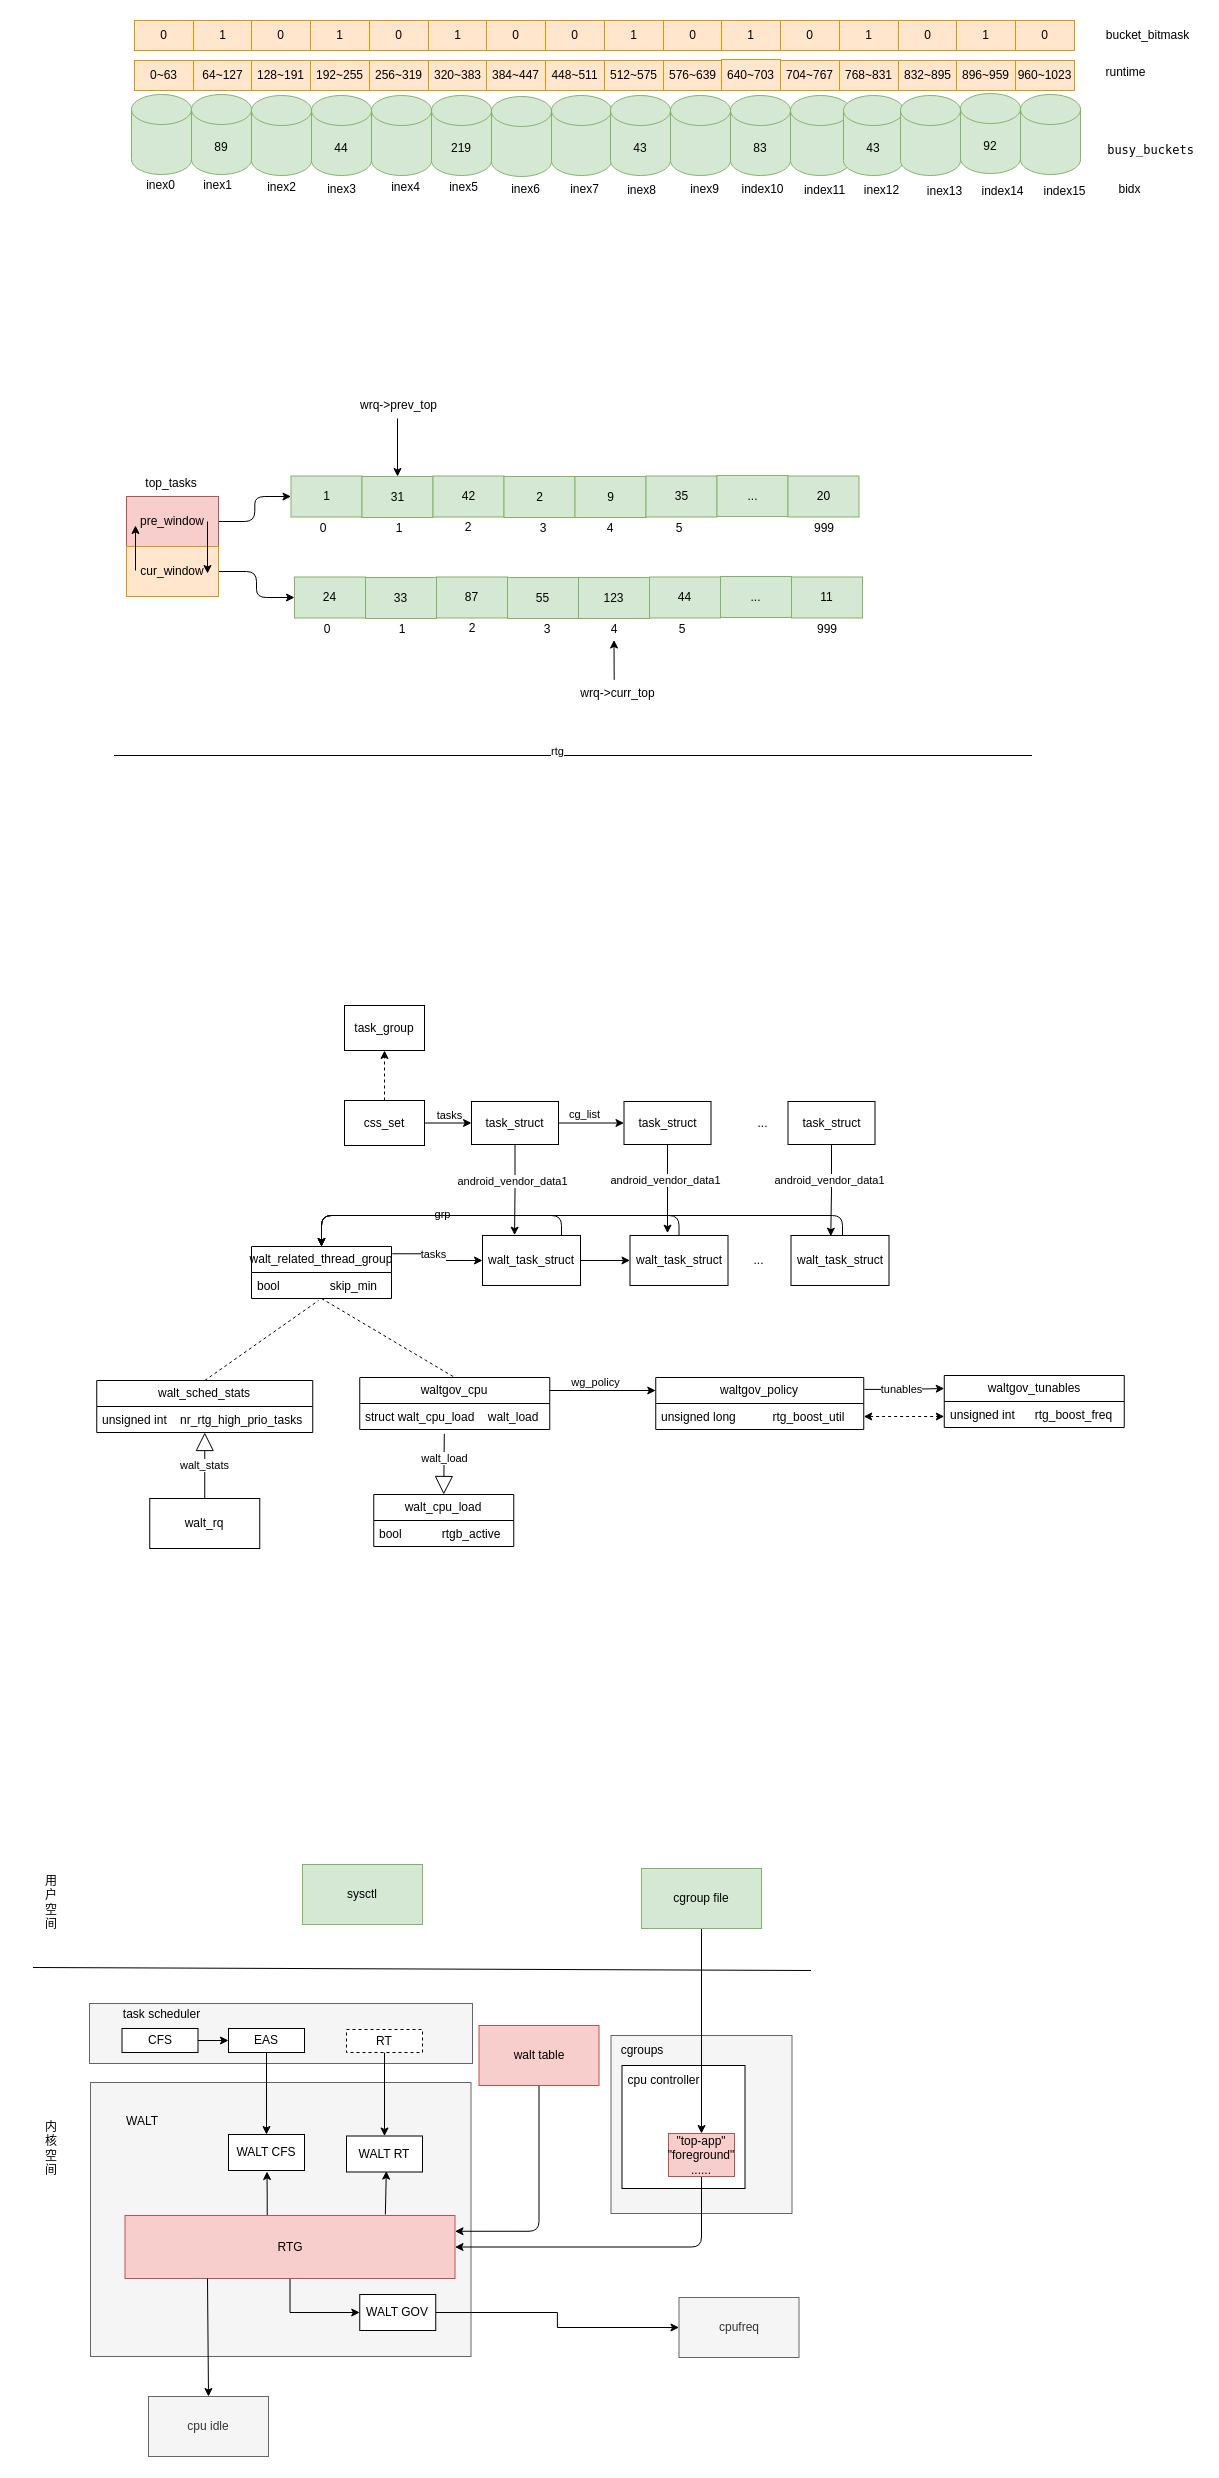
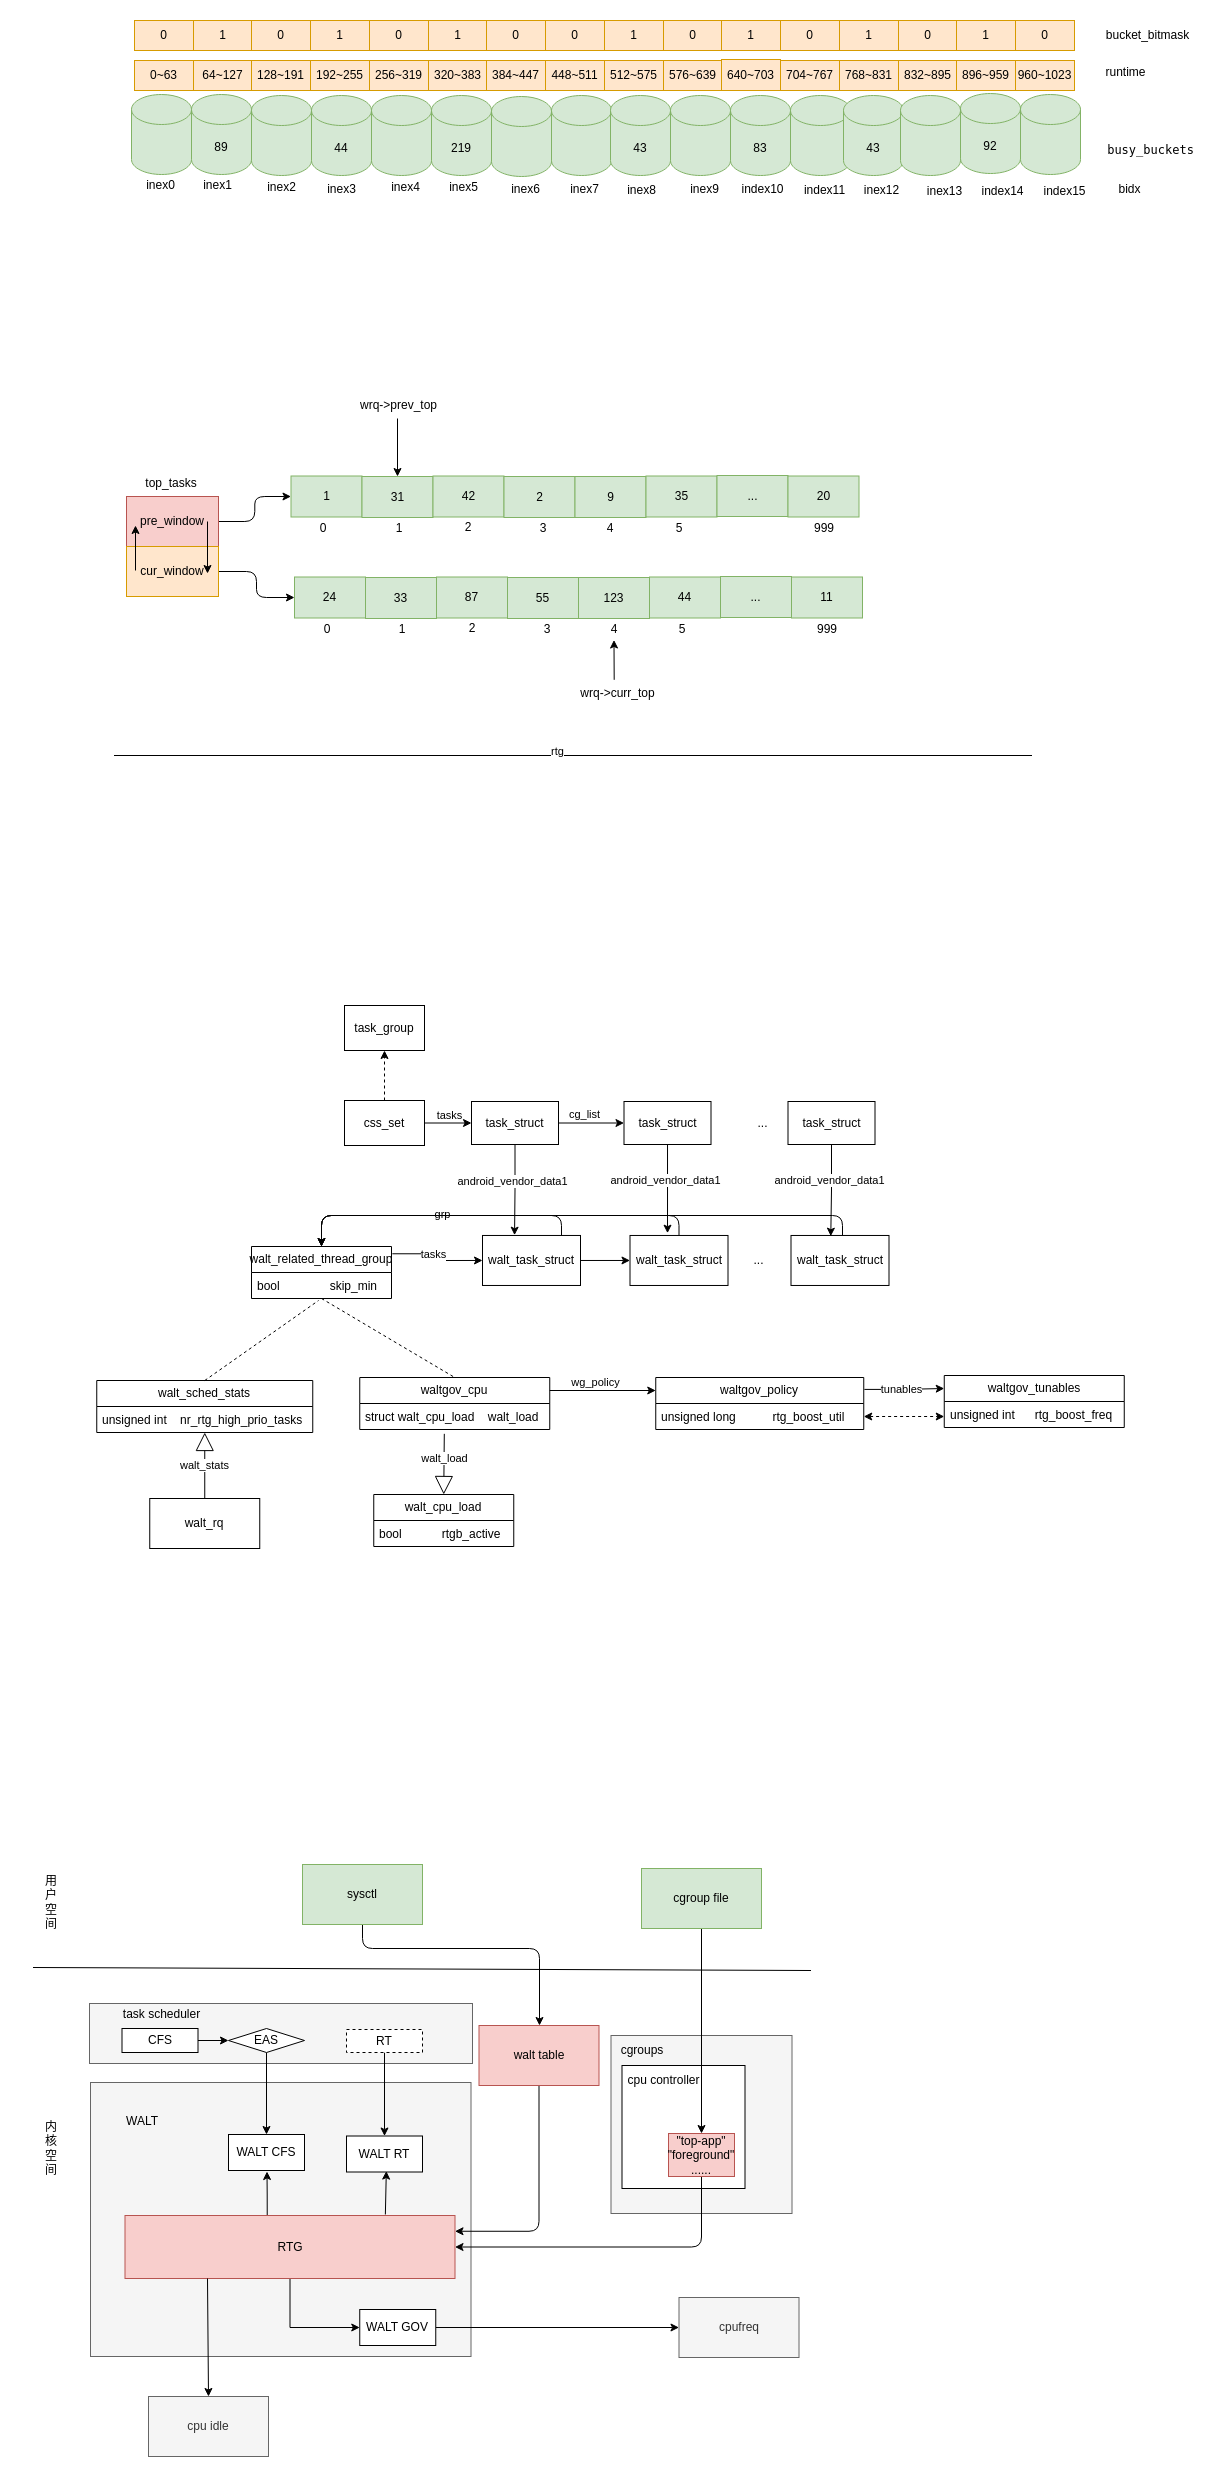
edge "sysctl" -> "walt table": added
node "EAS": shape rectangle -> diamond
node "WALT GOV": moved (398, 2313) -> (398, 2328)
